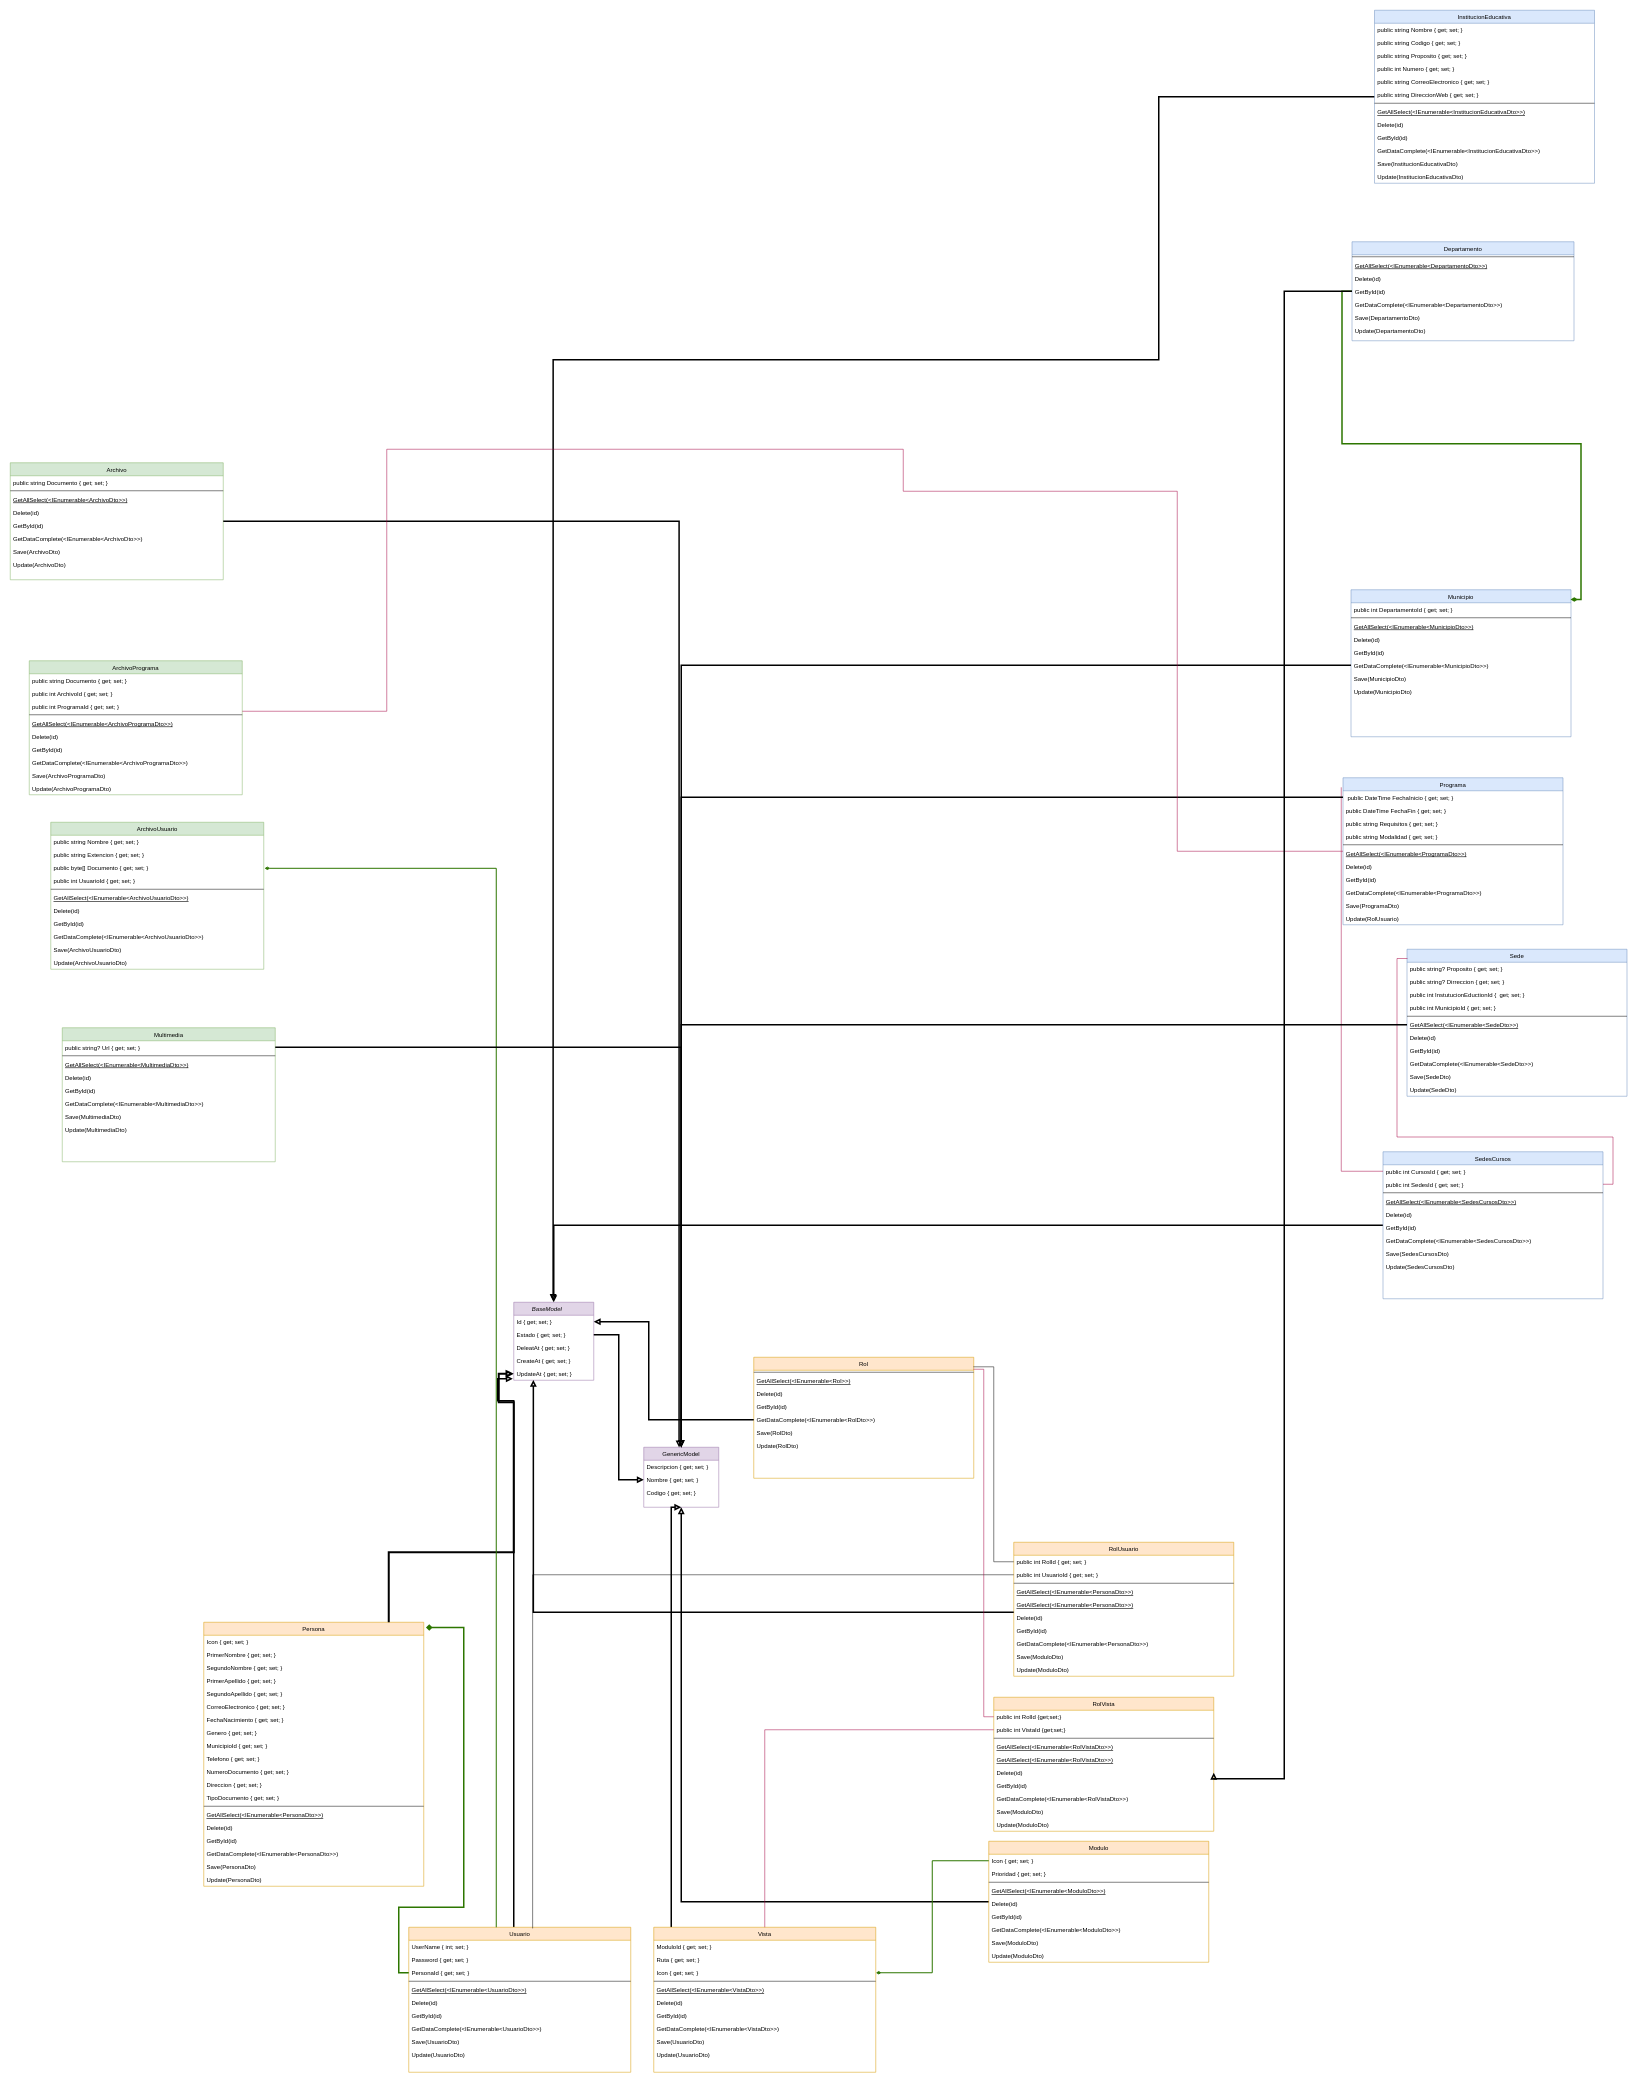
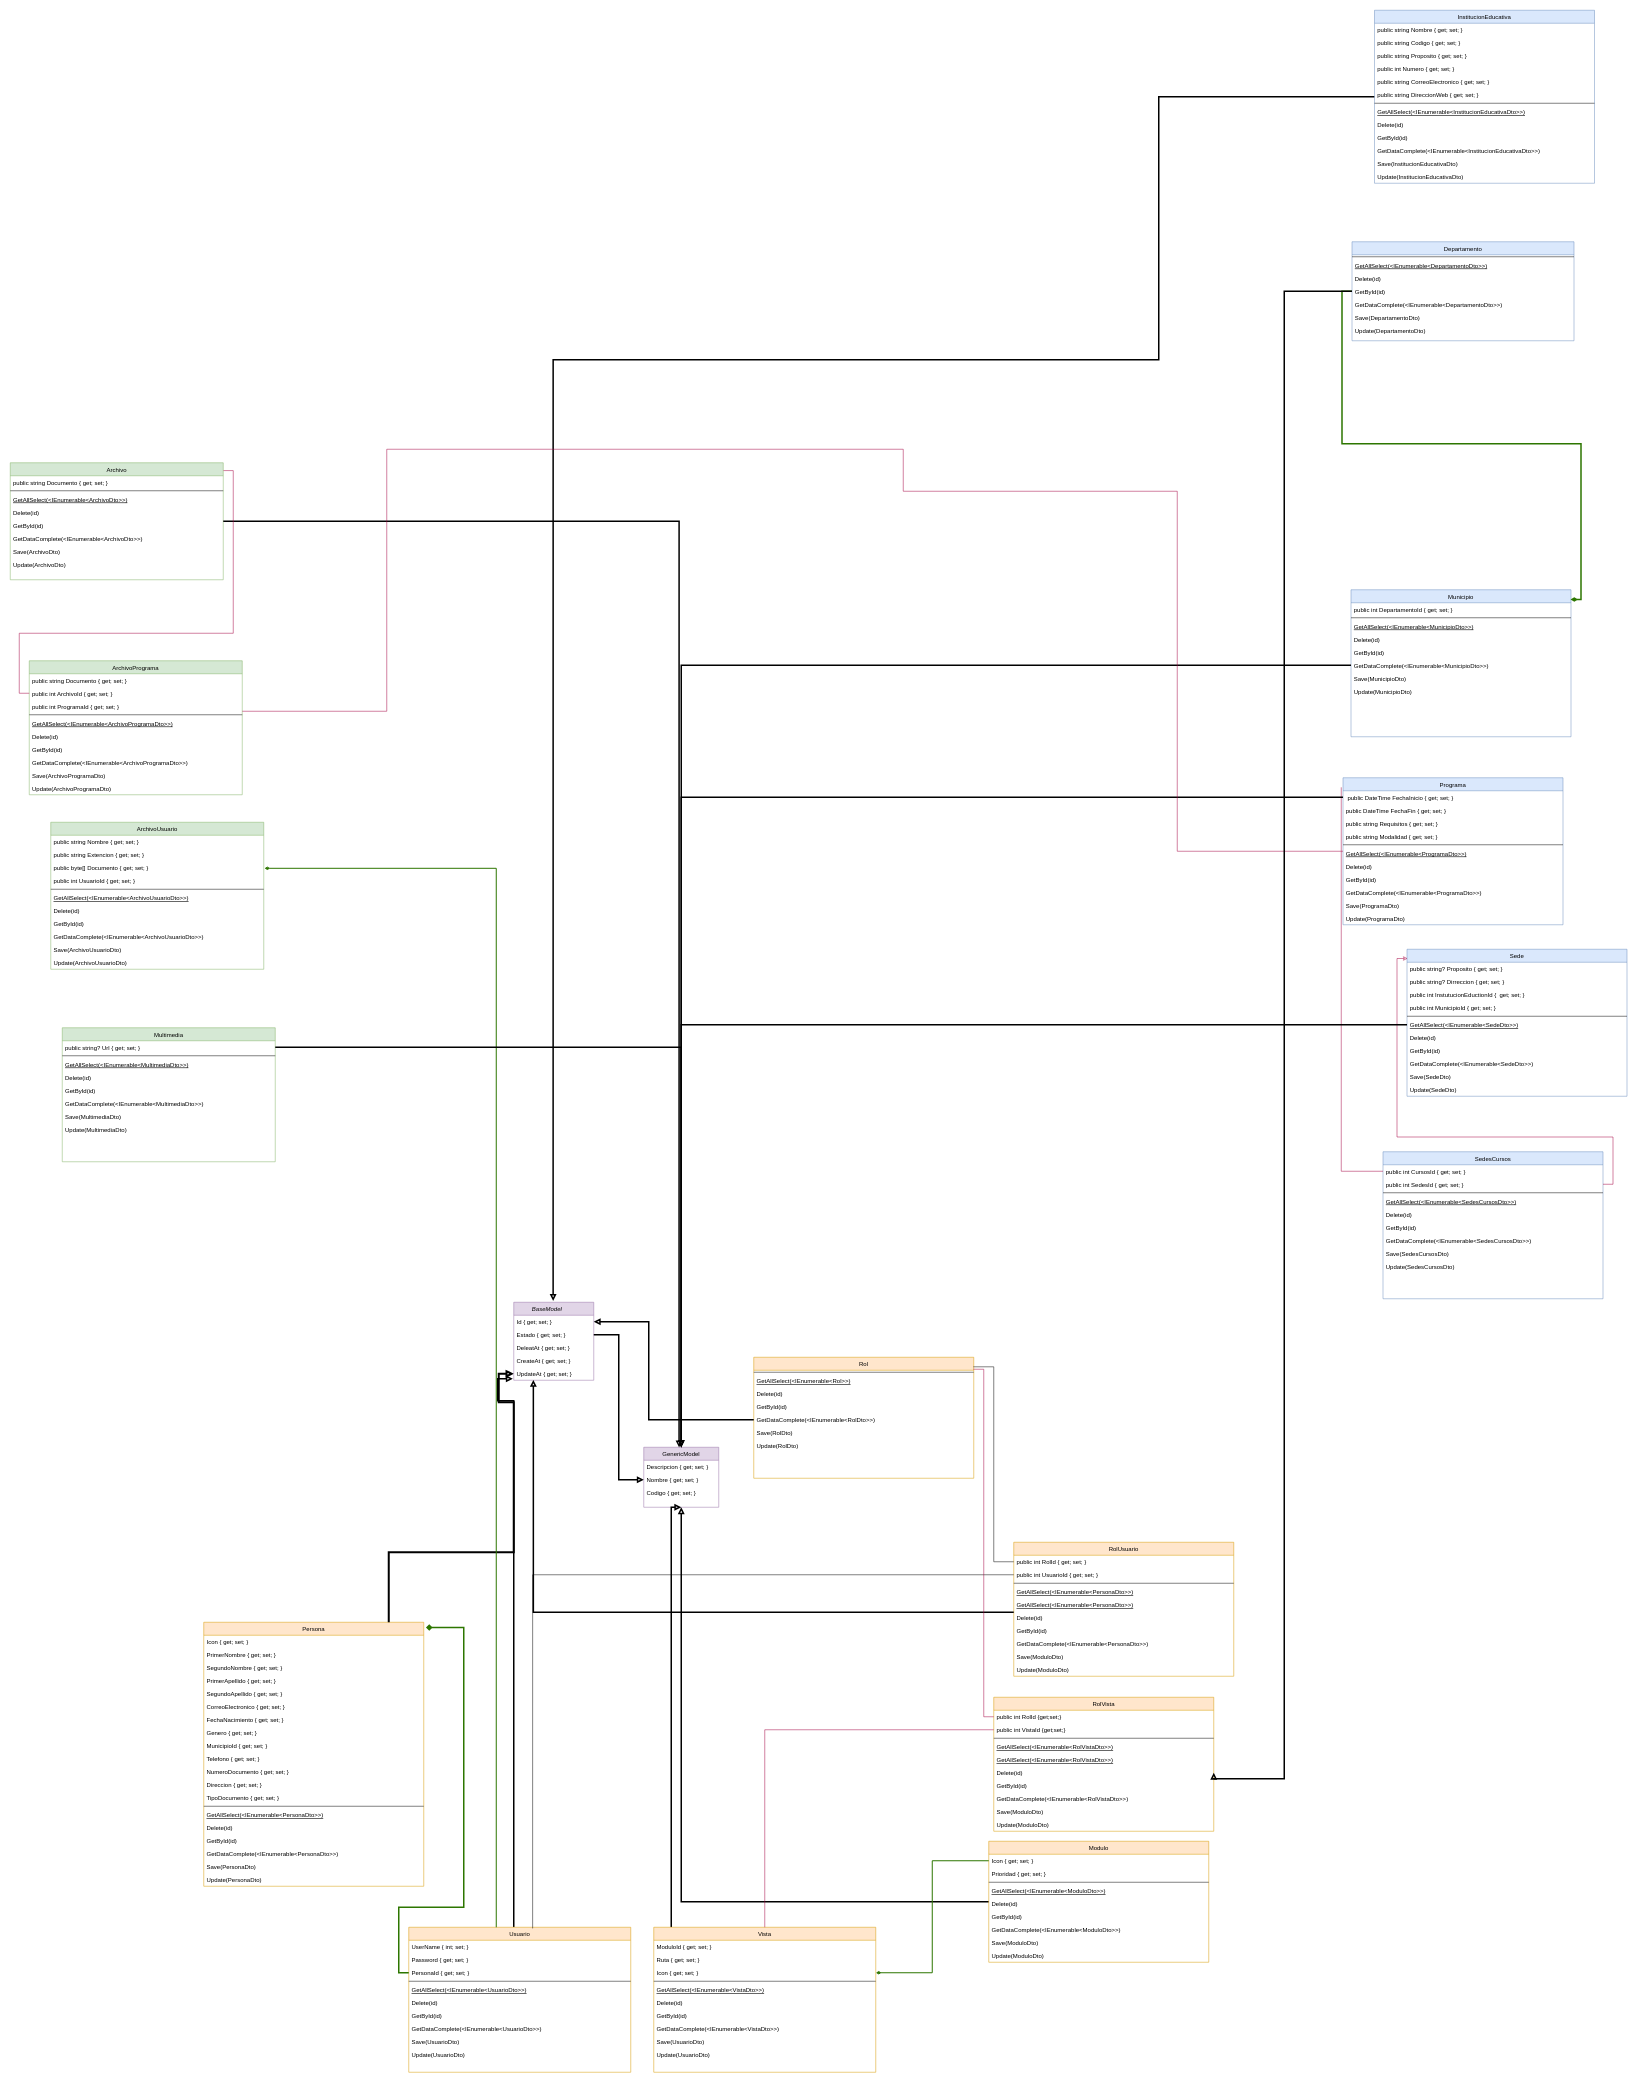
edge "Archivo" -- "public int ArchivoId { get; set; }": added
node "Update(RolUsuario)": label "Update(RolUsuario)" -> "Update(ProgramaDto)"
edge "Sede" -- "public int SedesId { get; set; }": arrowhead none -> classic
edge "SedesCursos" -> "BaseModel": removed
